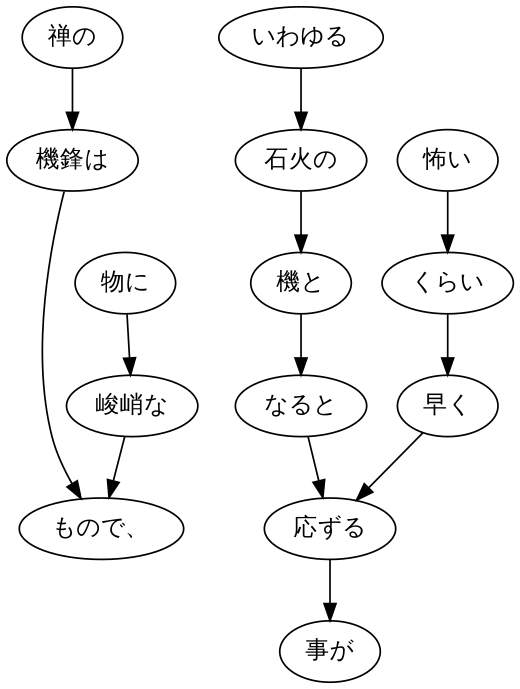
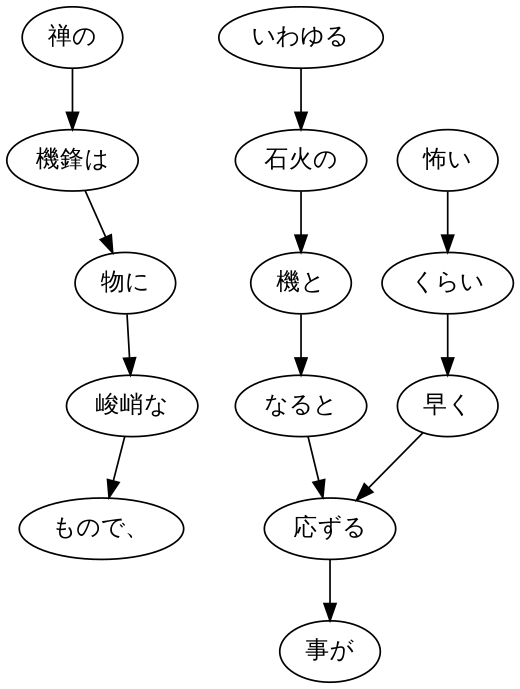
edge "機鋒は" -> "もので、": now "機鋒は" -> "物に"
